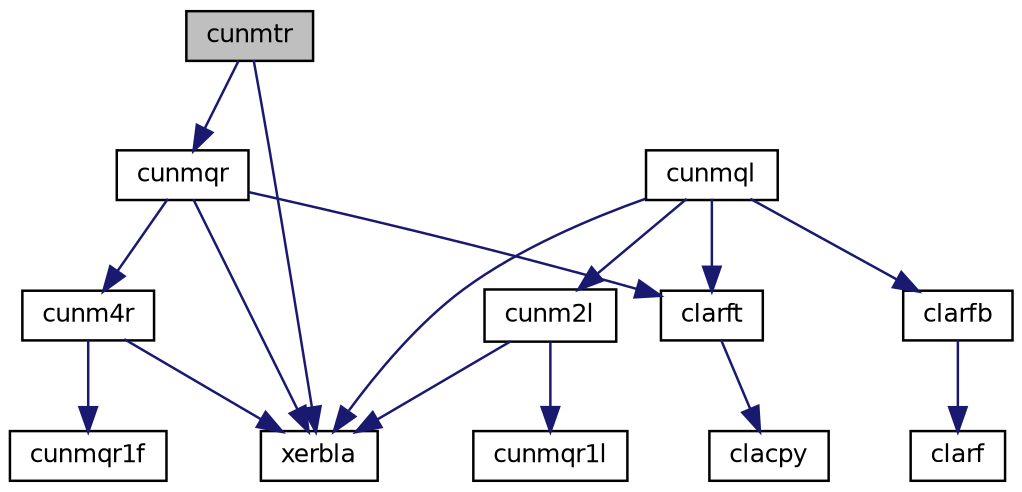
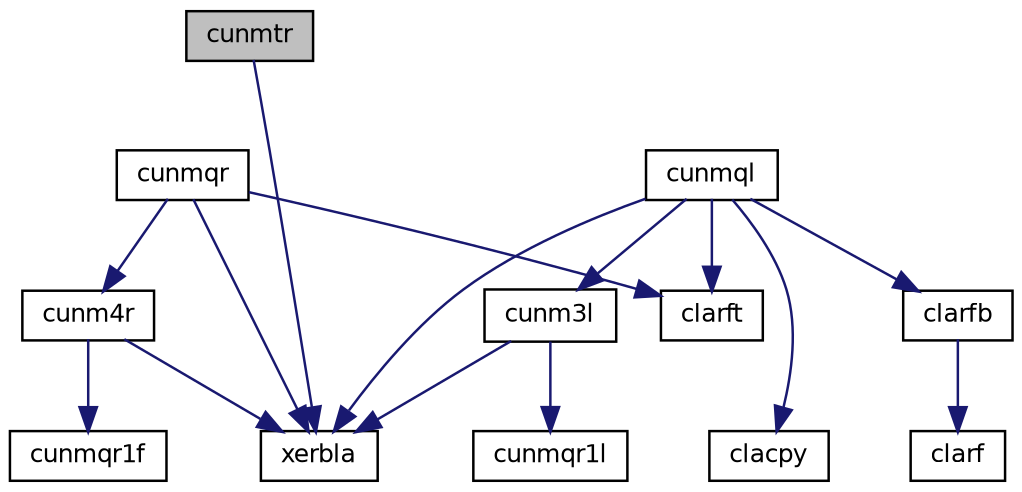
edge "cunmtr" -> "cunmqr": removed
node "cunm2l": label "cunm2l" -> "cunm3l"
edge "clarft" -> "clacpy": now "cunmql" -> "clacpy"
